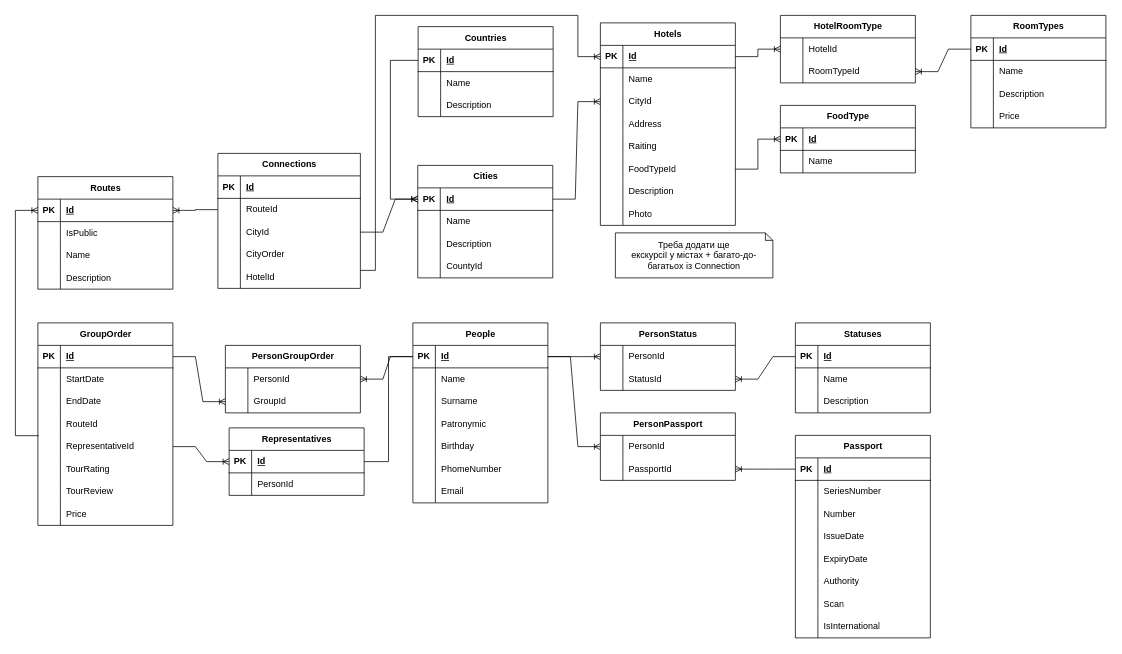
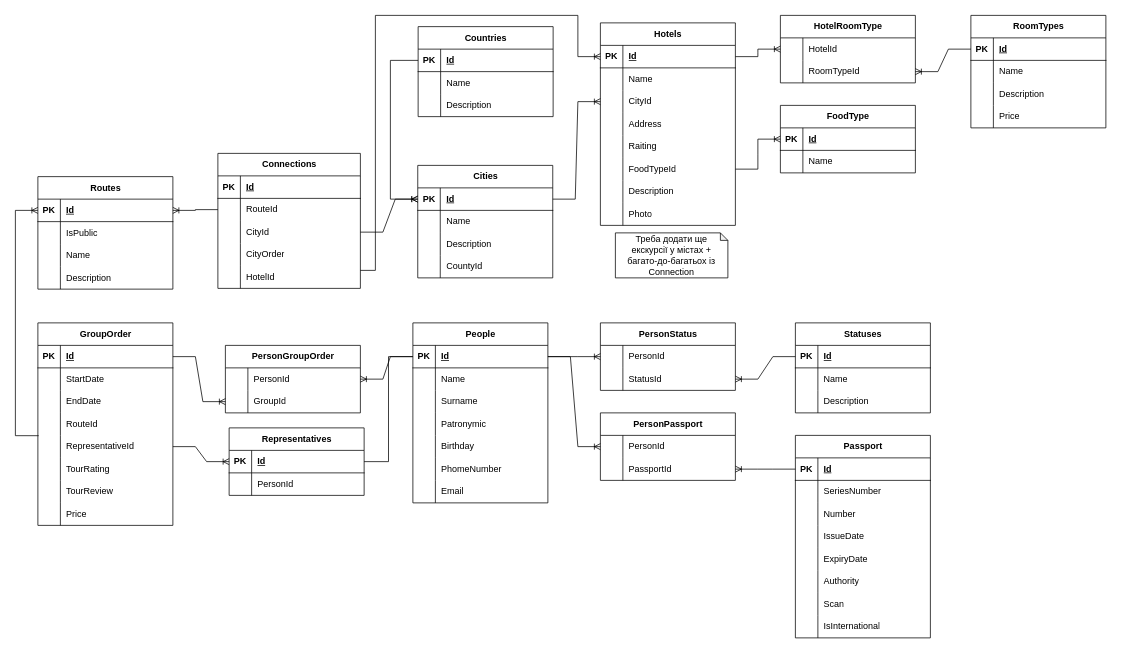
node "Треба додати ще екскурсії у містах + багато-до-багатьох із Connection": size 158x45 -> 113x45
